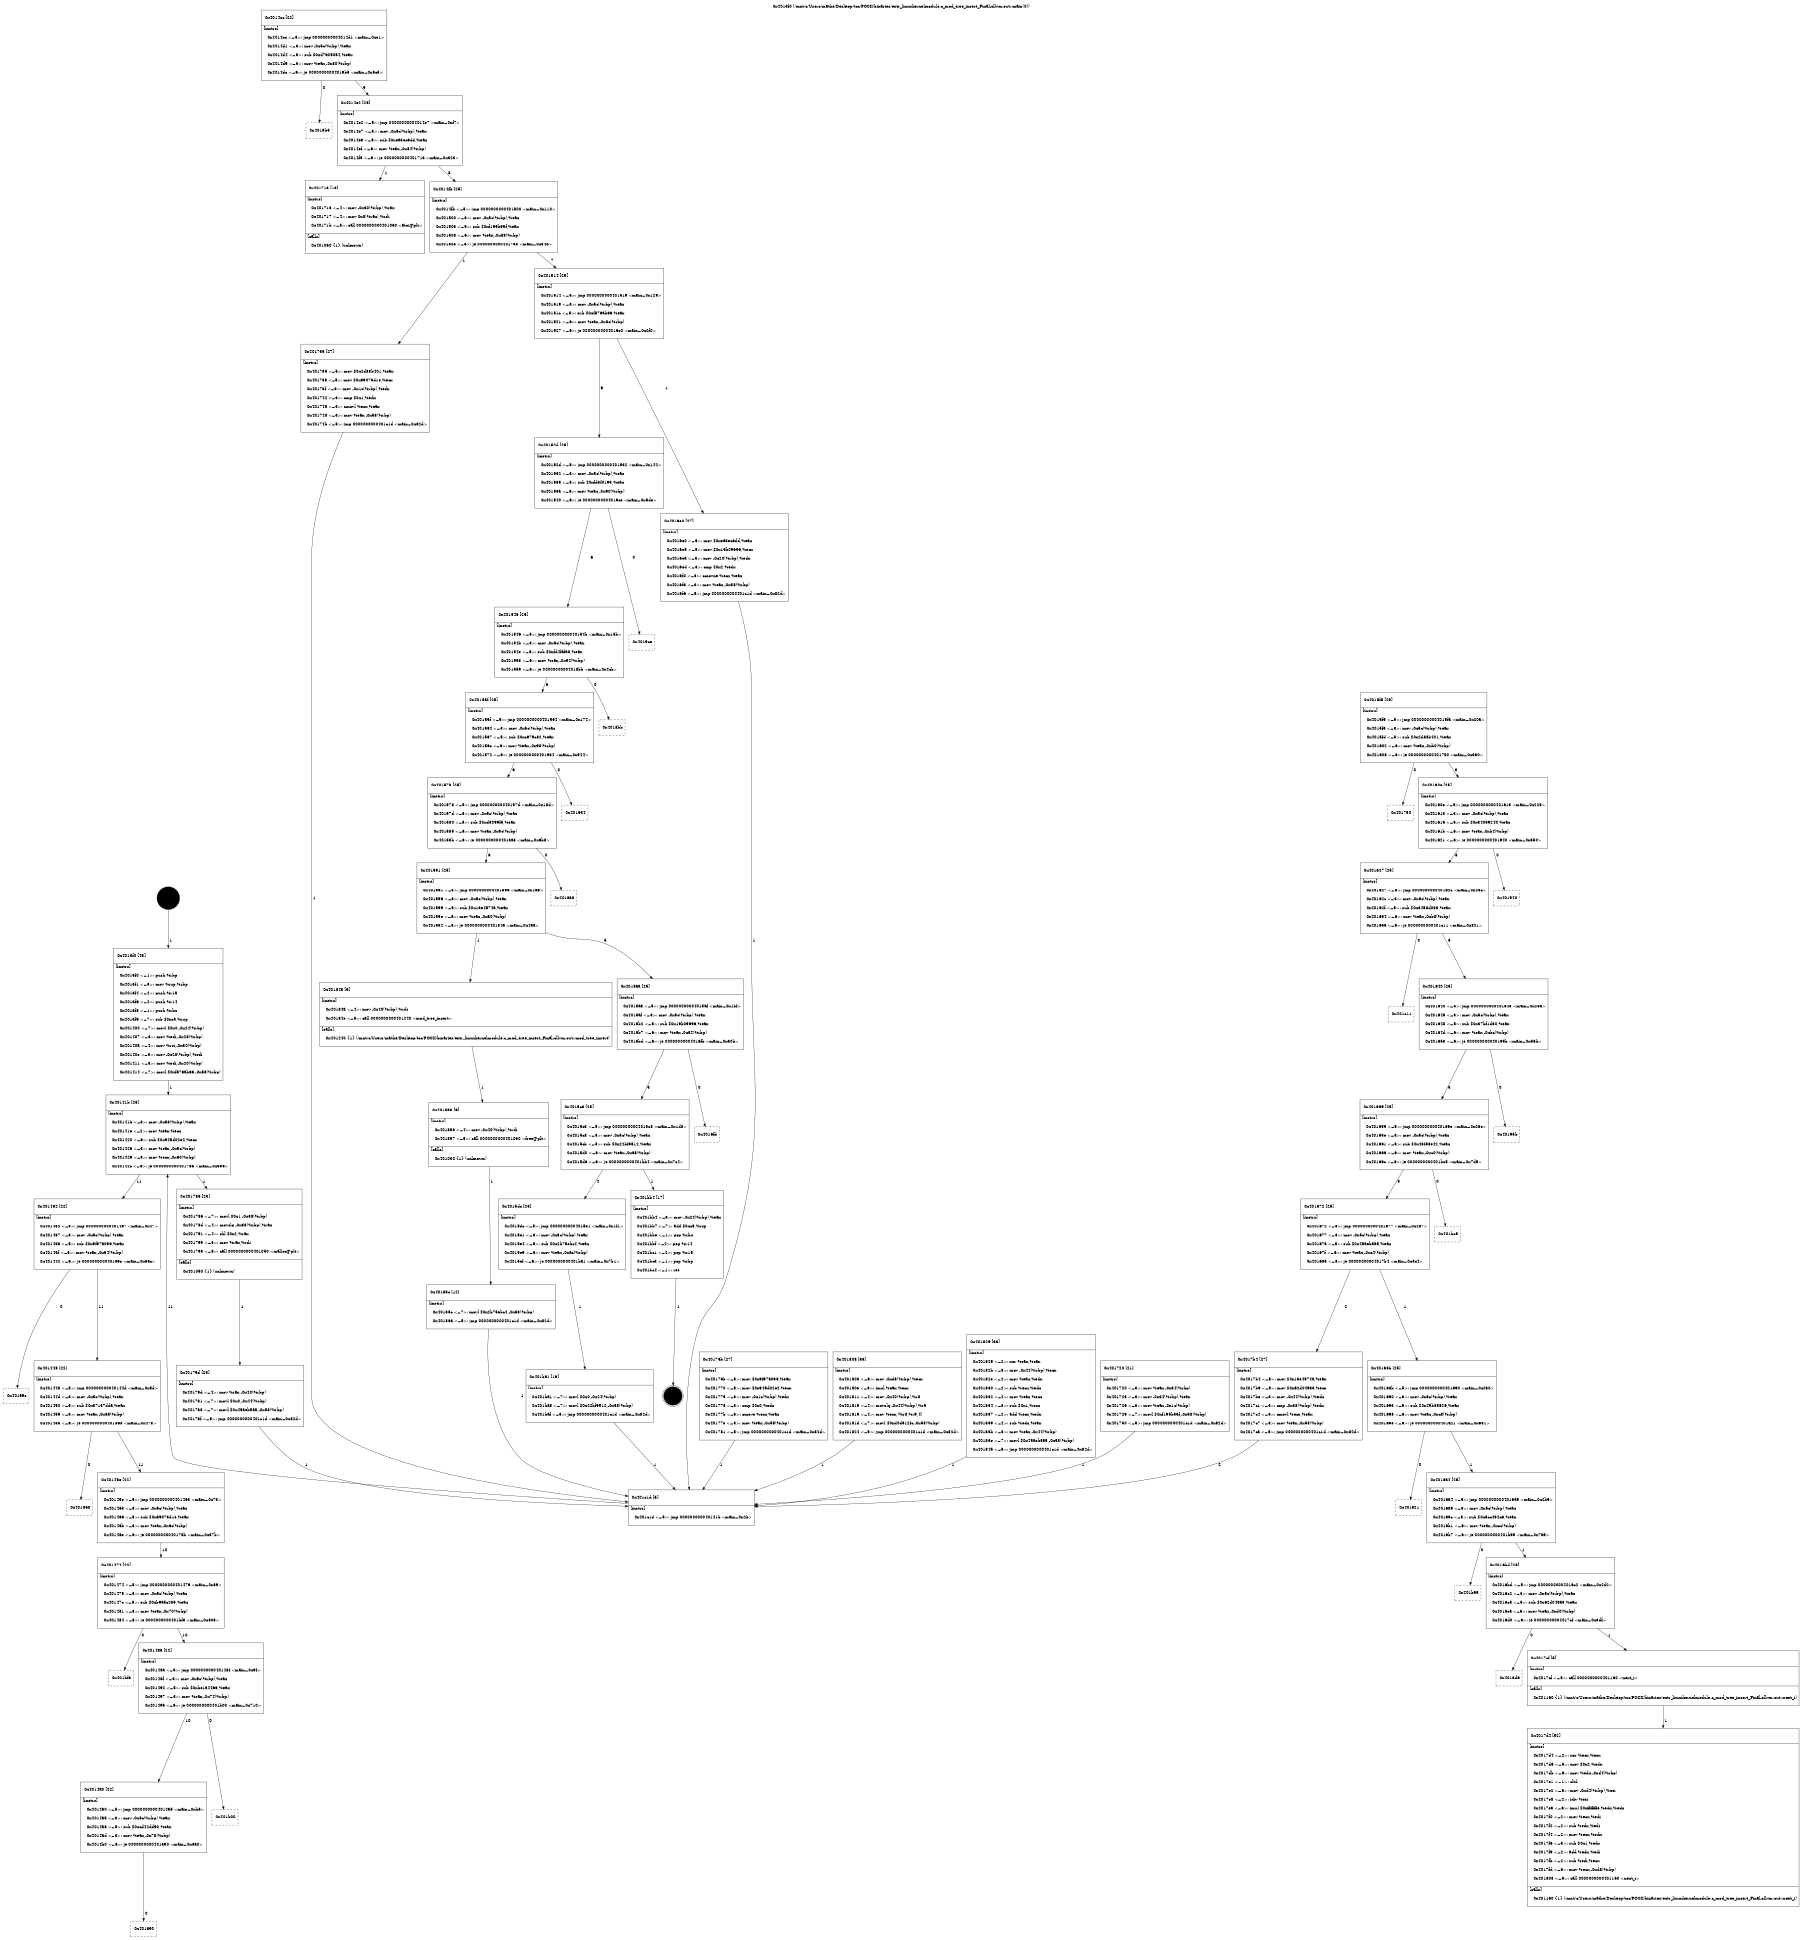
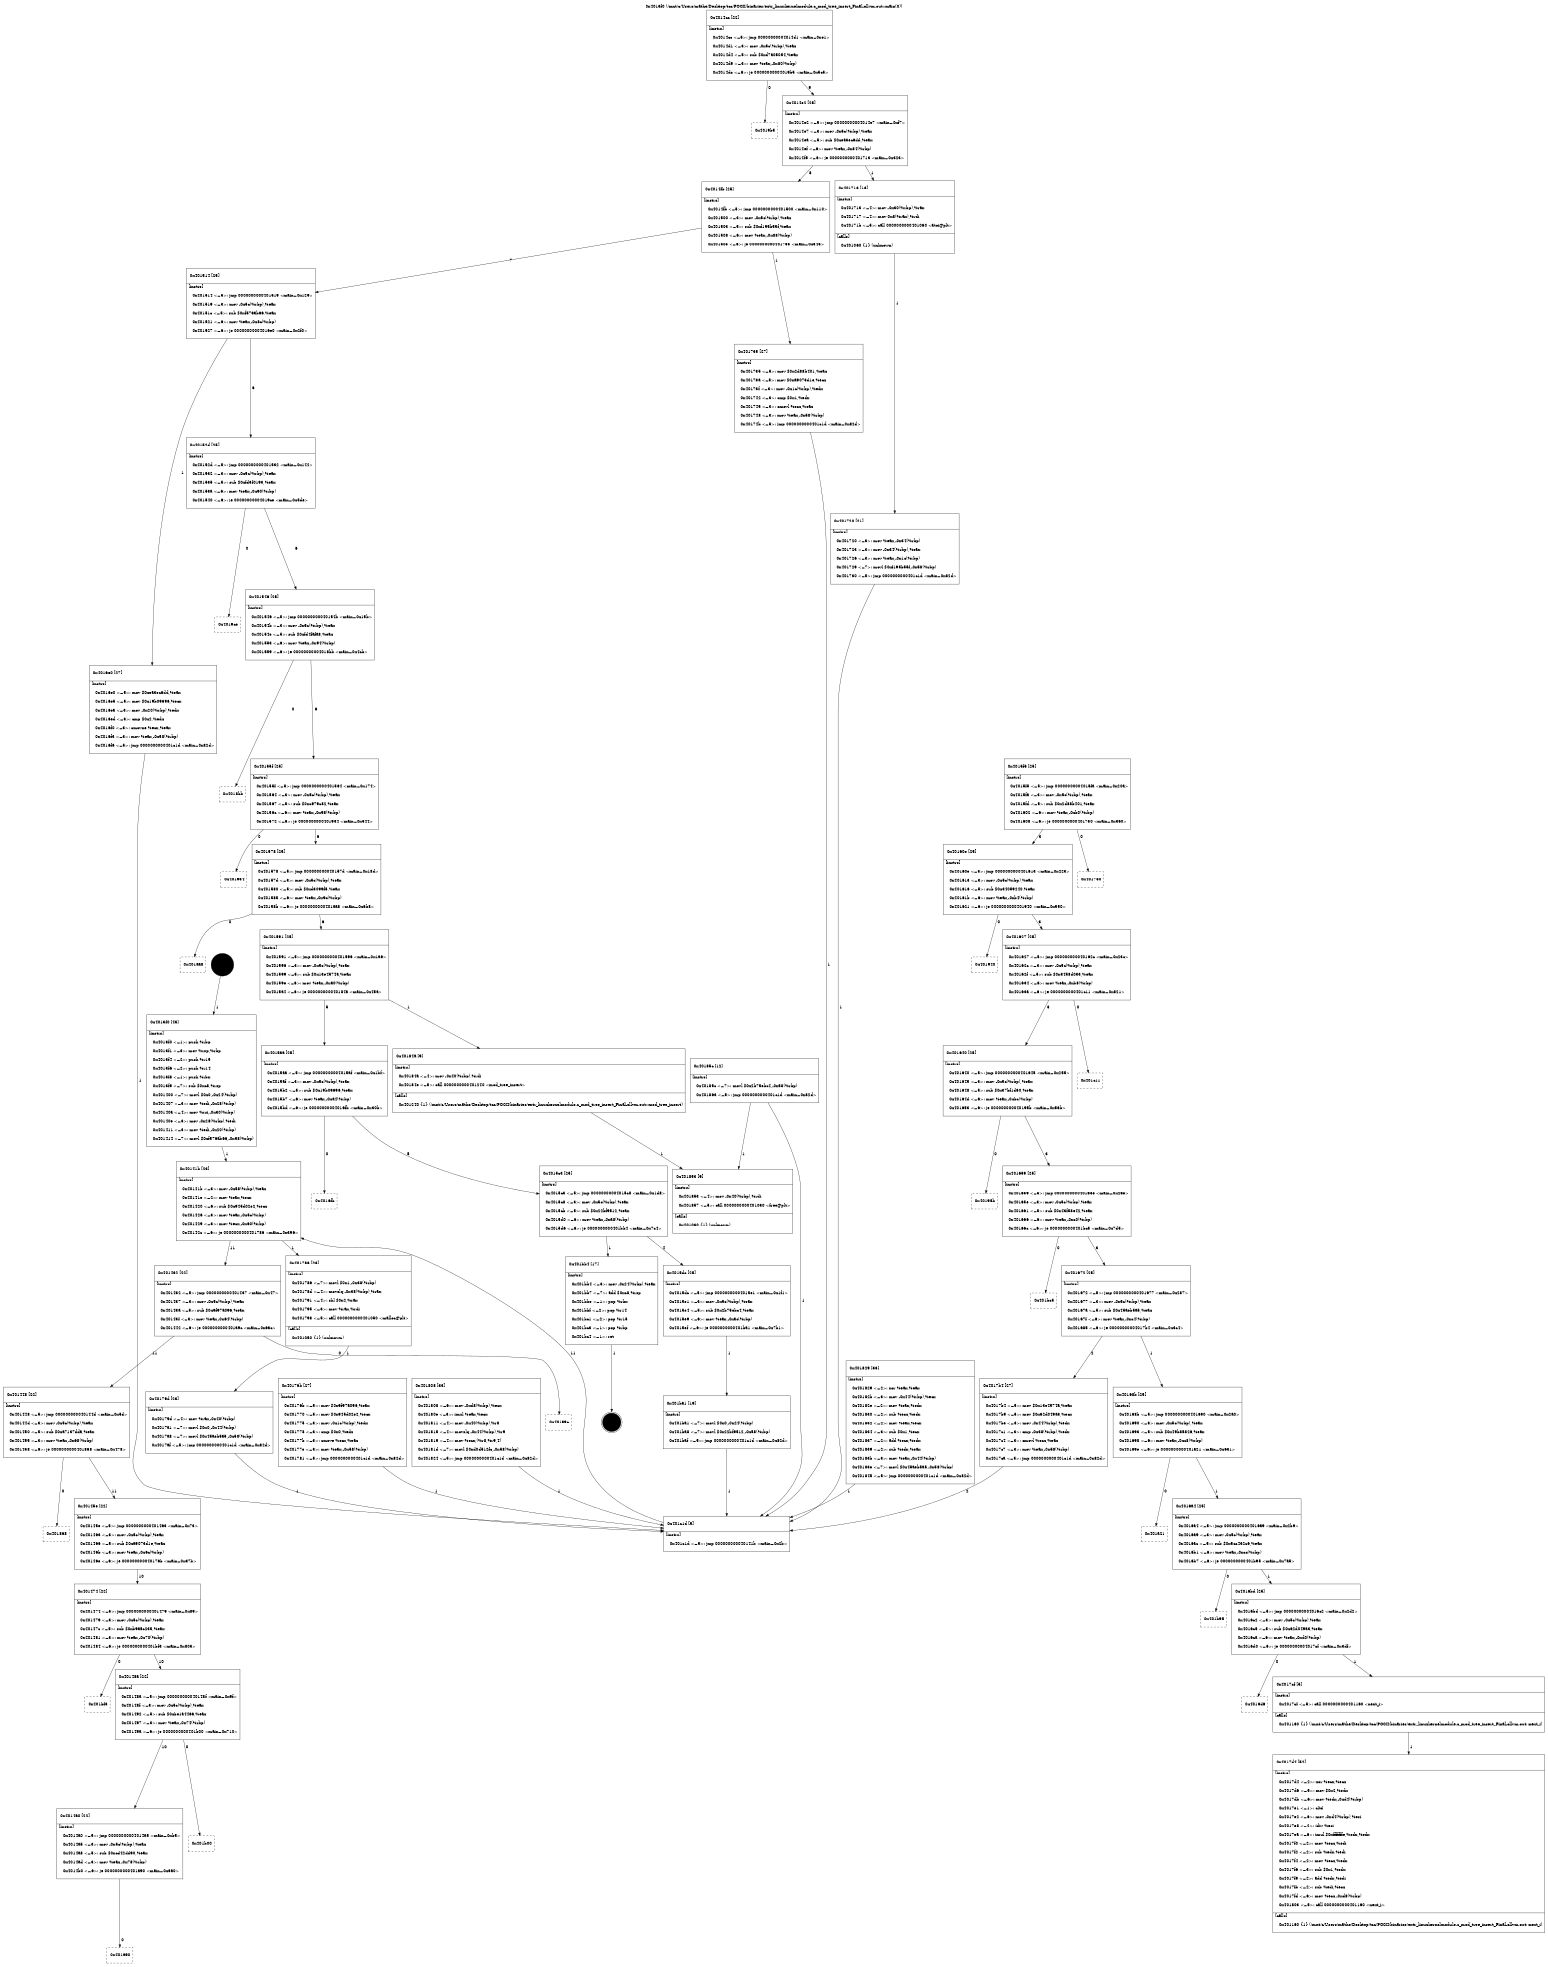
edge "0x401713 [13]" -> "0x401720 [21]": added, label "1"
edge "0x401853 [9]" -> "0x40185c [12]": reversed
